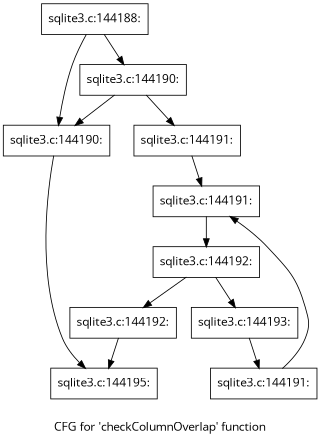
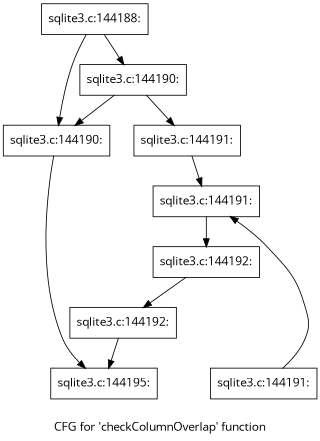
node "sqlite3.c:144193:": removed
